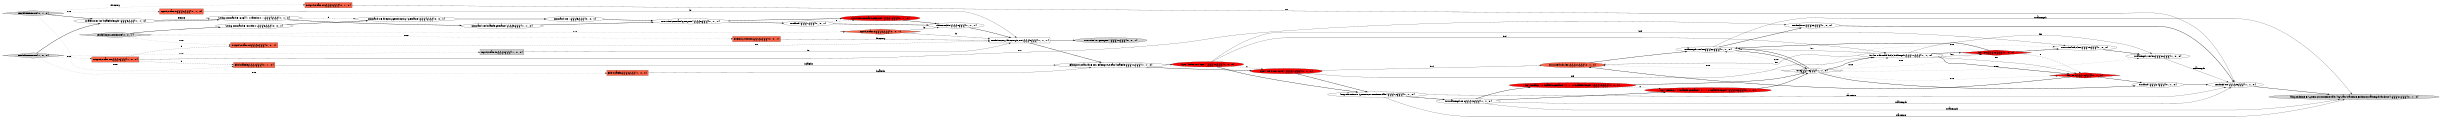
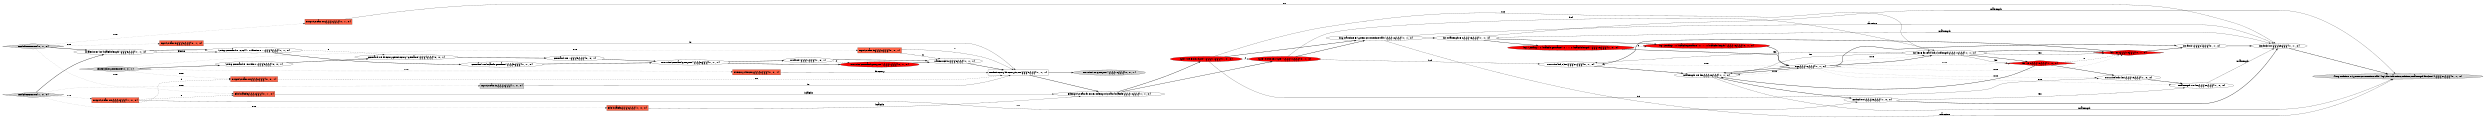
edge "sendFileToRemote['0', '1', '0']" -> "OutputStream out@@@2@@@['0', '1', '0']": label "directory" -> "true"
node "InputStream in@@@2@@@['0', '0', '1']": shape diamond -> box
edge "int len = fis.read(buf,0,buf.length)@@@17@@@['1', '1', '0']" -> "totalLength += len@@@20@@@['1', '0', '0']": now "sendAck(out)@@@23@@@['1', '0', '0']" -> "totalLength += len@@@20@@@['1', '0', '0']"
node "out.write(buf,0,len)@@@21@@@['0', '1', '0']": fillcolor tomato -> white
